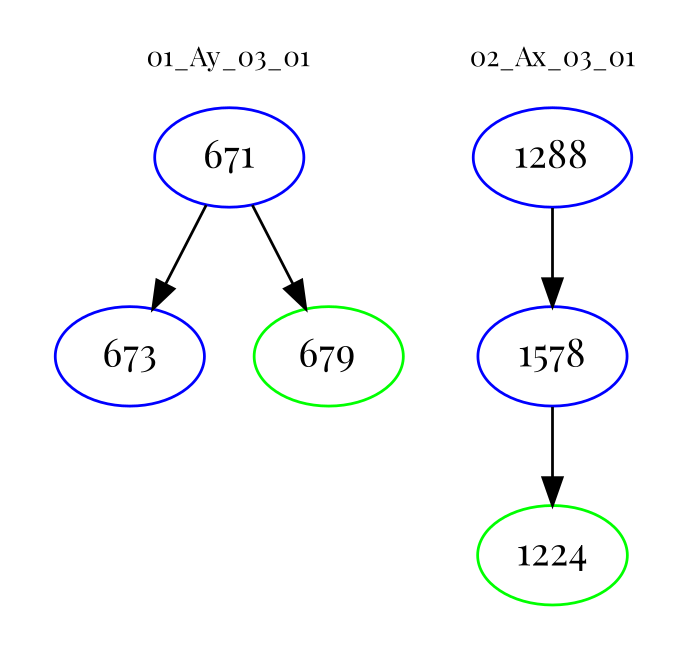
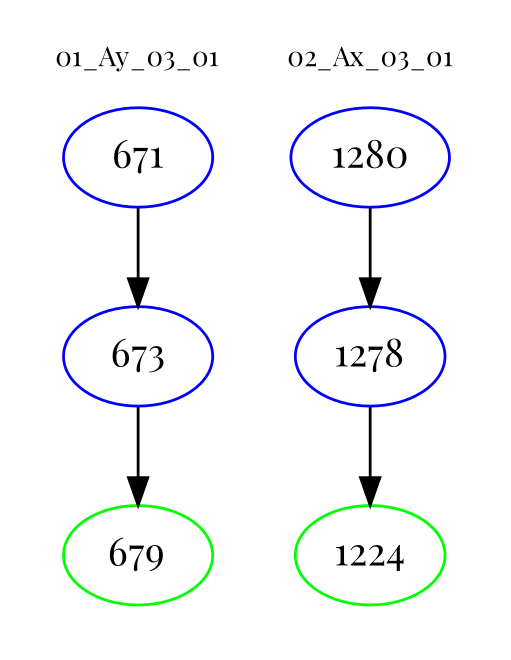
node "1288": label "1288" -> "1280"
edge "671" -> "679": now "673" -> "679"
node "1578": label "1578" -> "1278"
